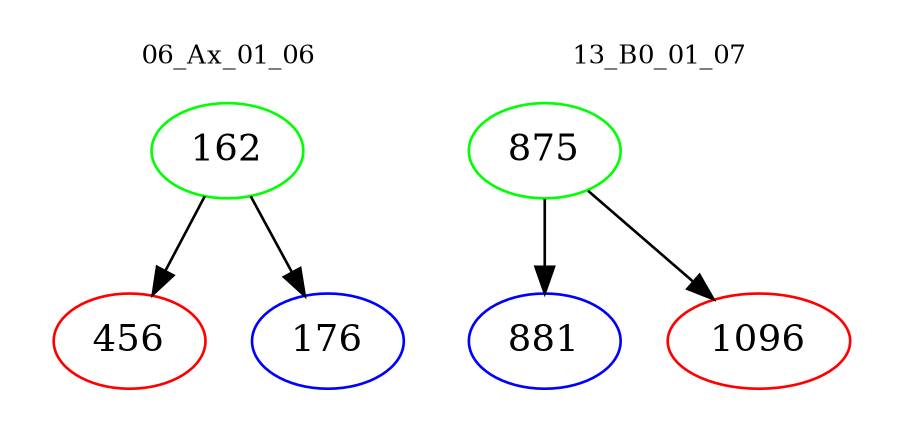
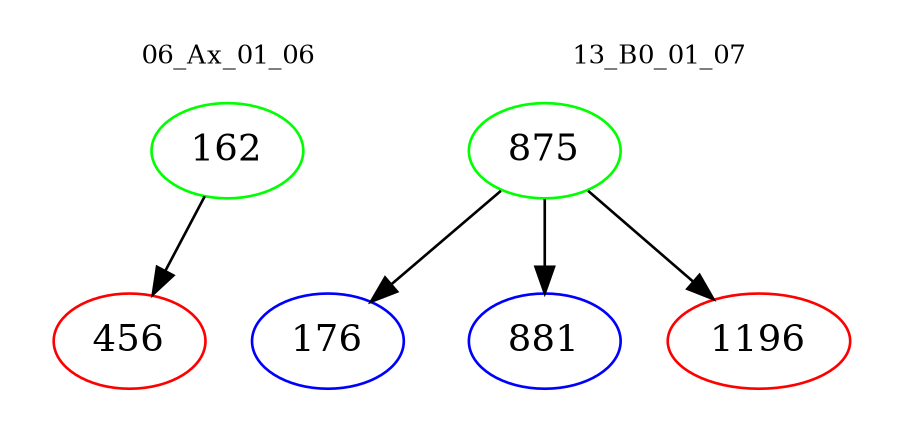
edge "162" -> "176": now "875" -> "176"
node "1096": label "1096" -> "1196"
